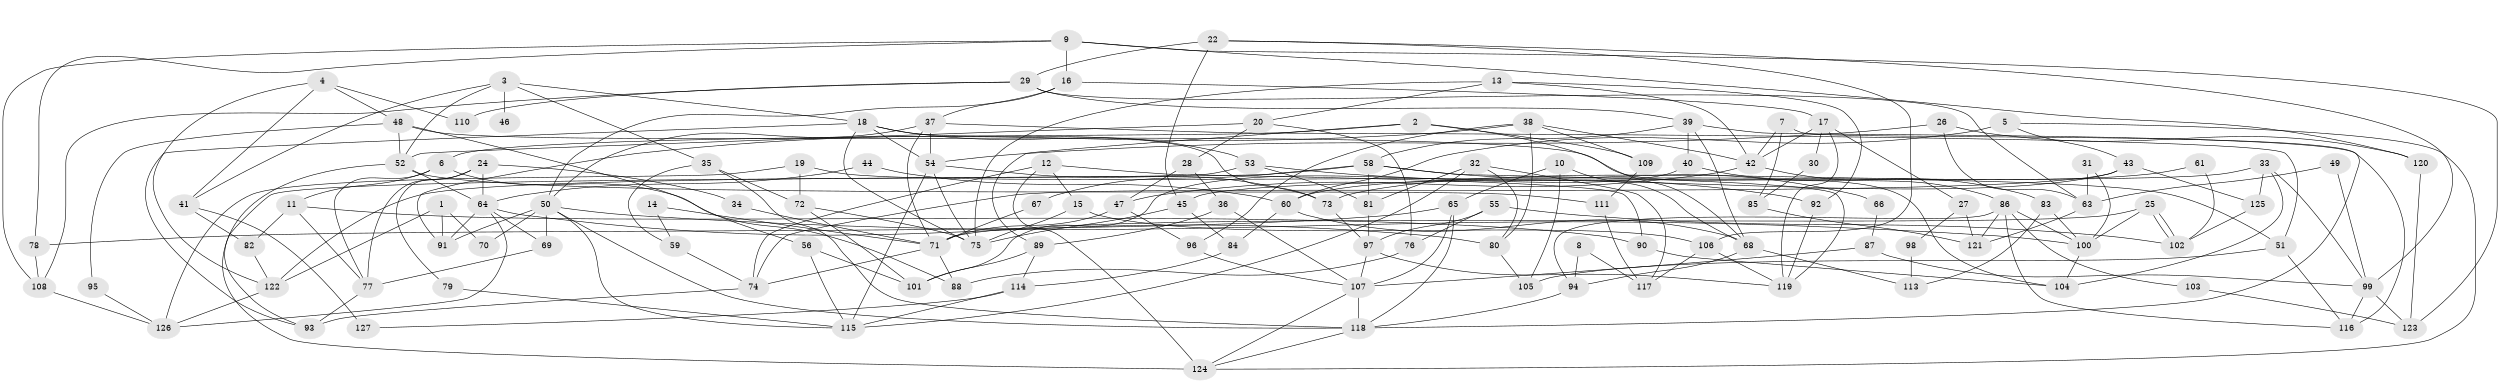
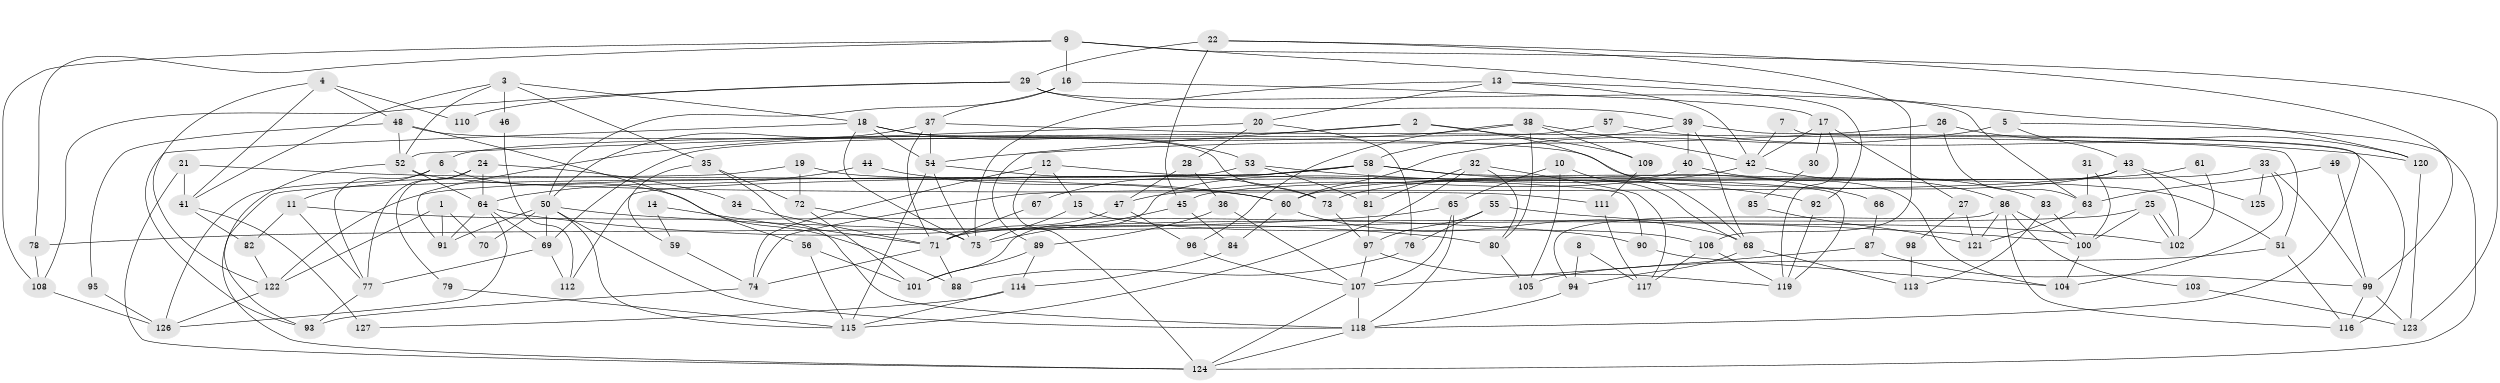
node "57": added
node "21": added
edge "7" -- "85": removed
edge "125" -- "102": now "43" -- "102"
node "112": added
